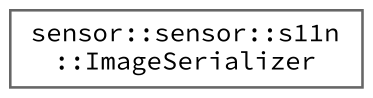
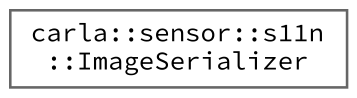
node "sensor::sensor::s11n ::ImageSerializer": label "sensor::sensor::s11n ::ImageSerializer" -> "carla::sensor::s11n ::ImageSerializer"
